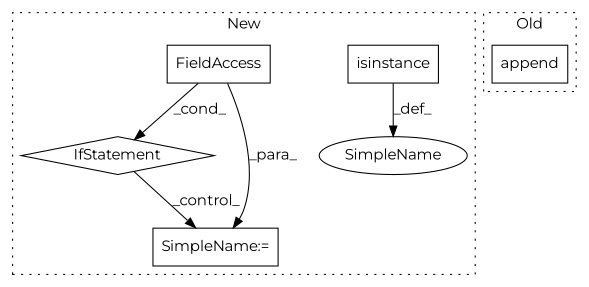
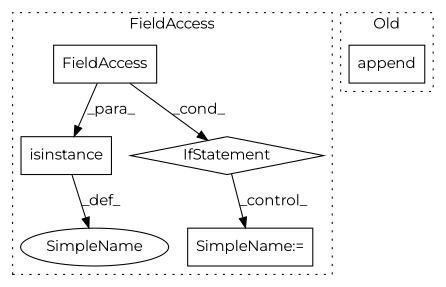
cluster "New": label "New" -> "FieldAccess"
edge "FieldAccess" -> "SimpleName:=": now "FieldAccess" -> "isinstance"
